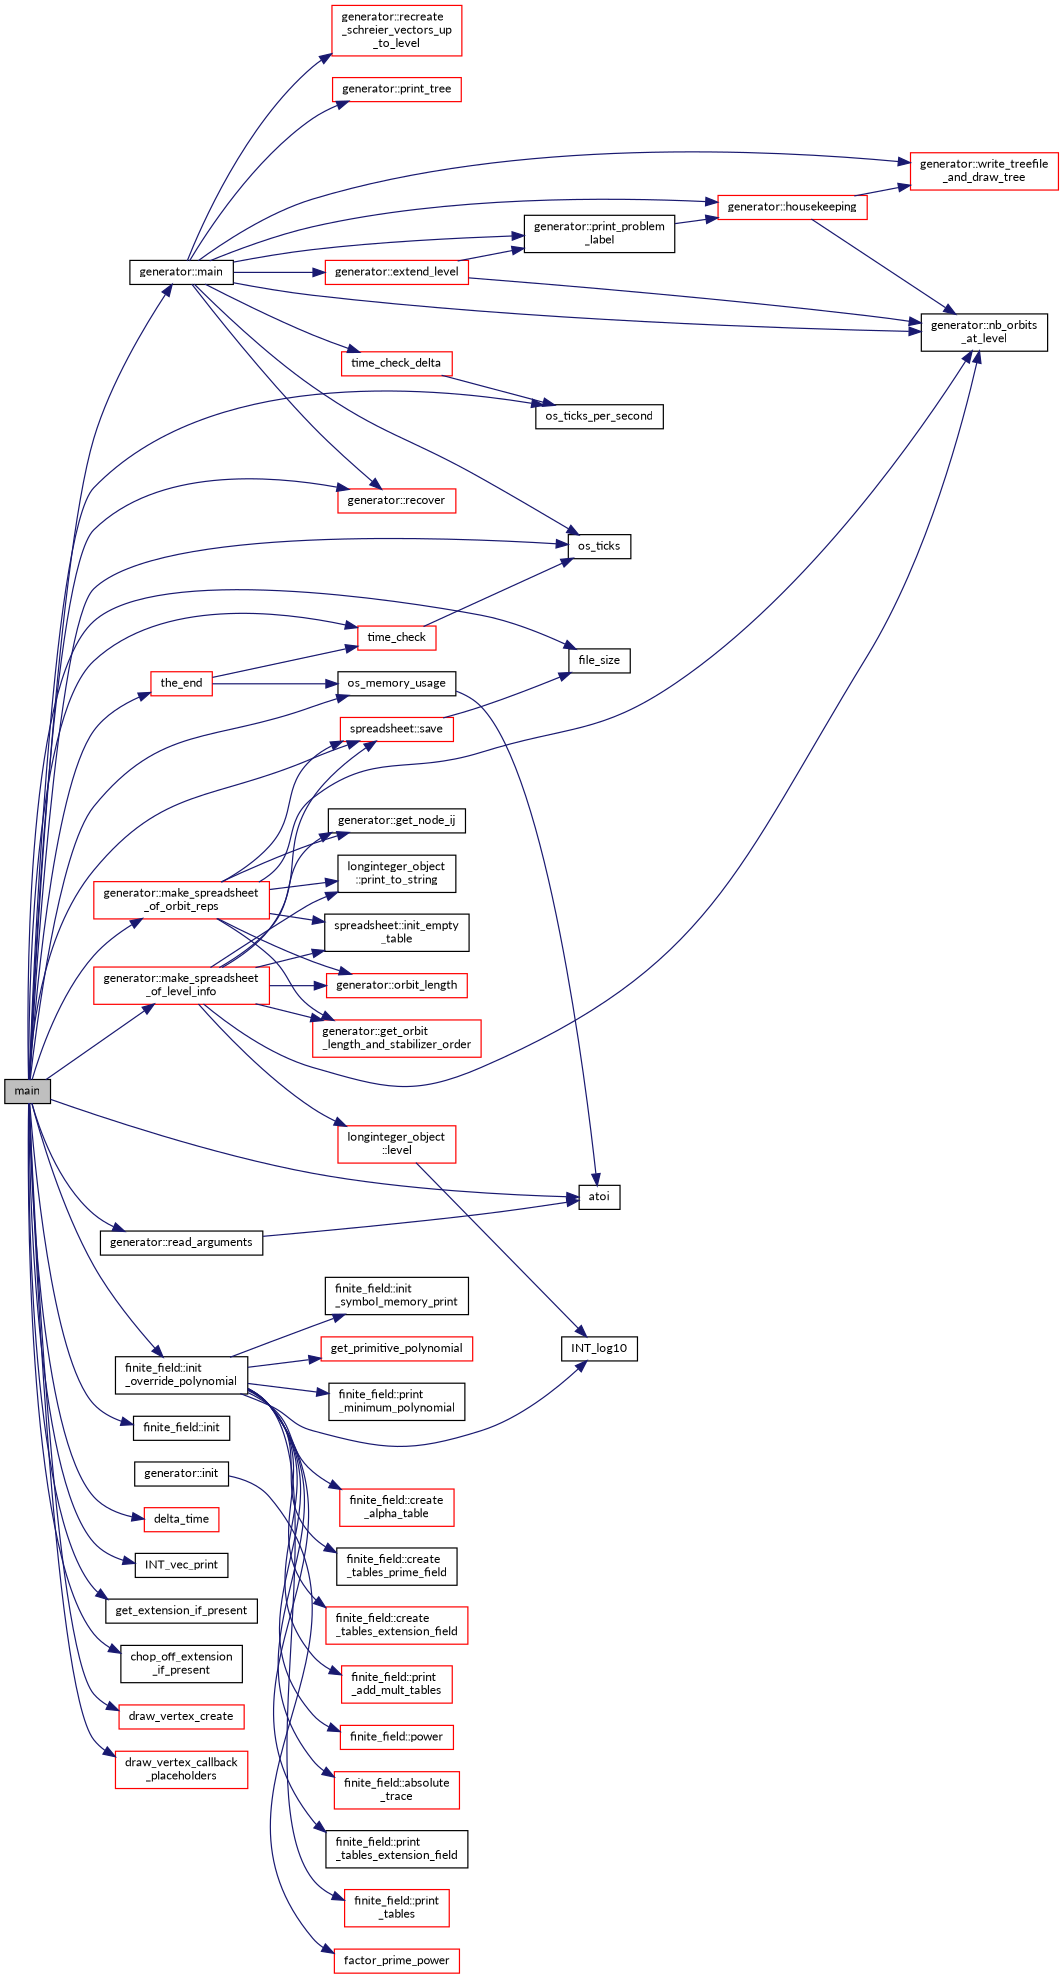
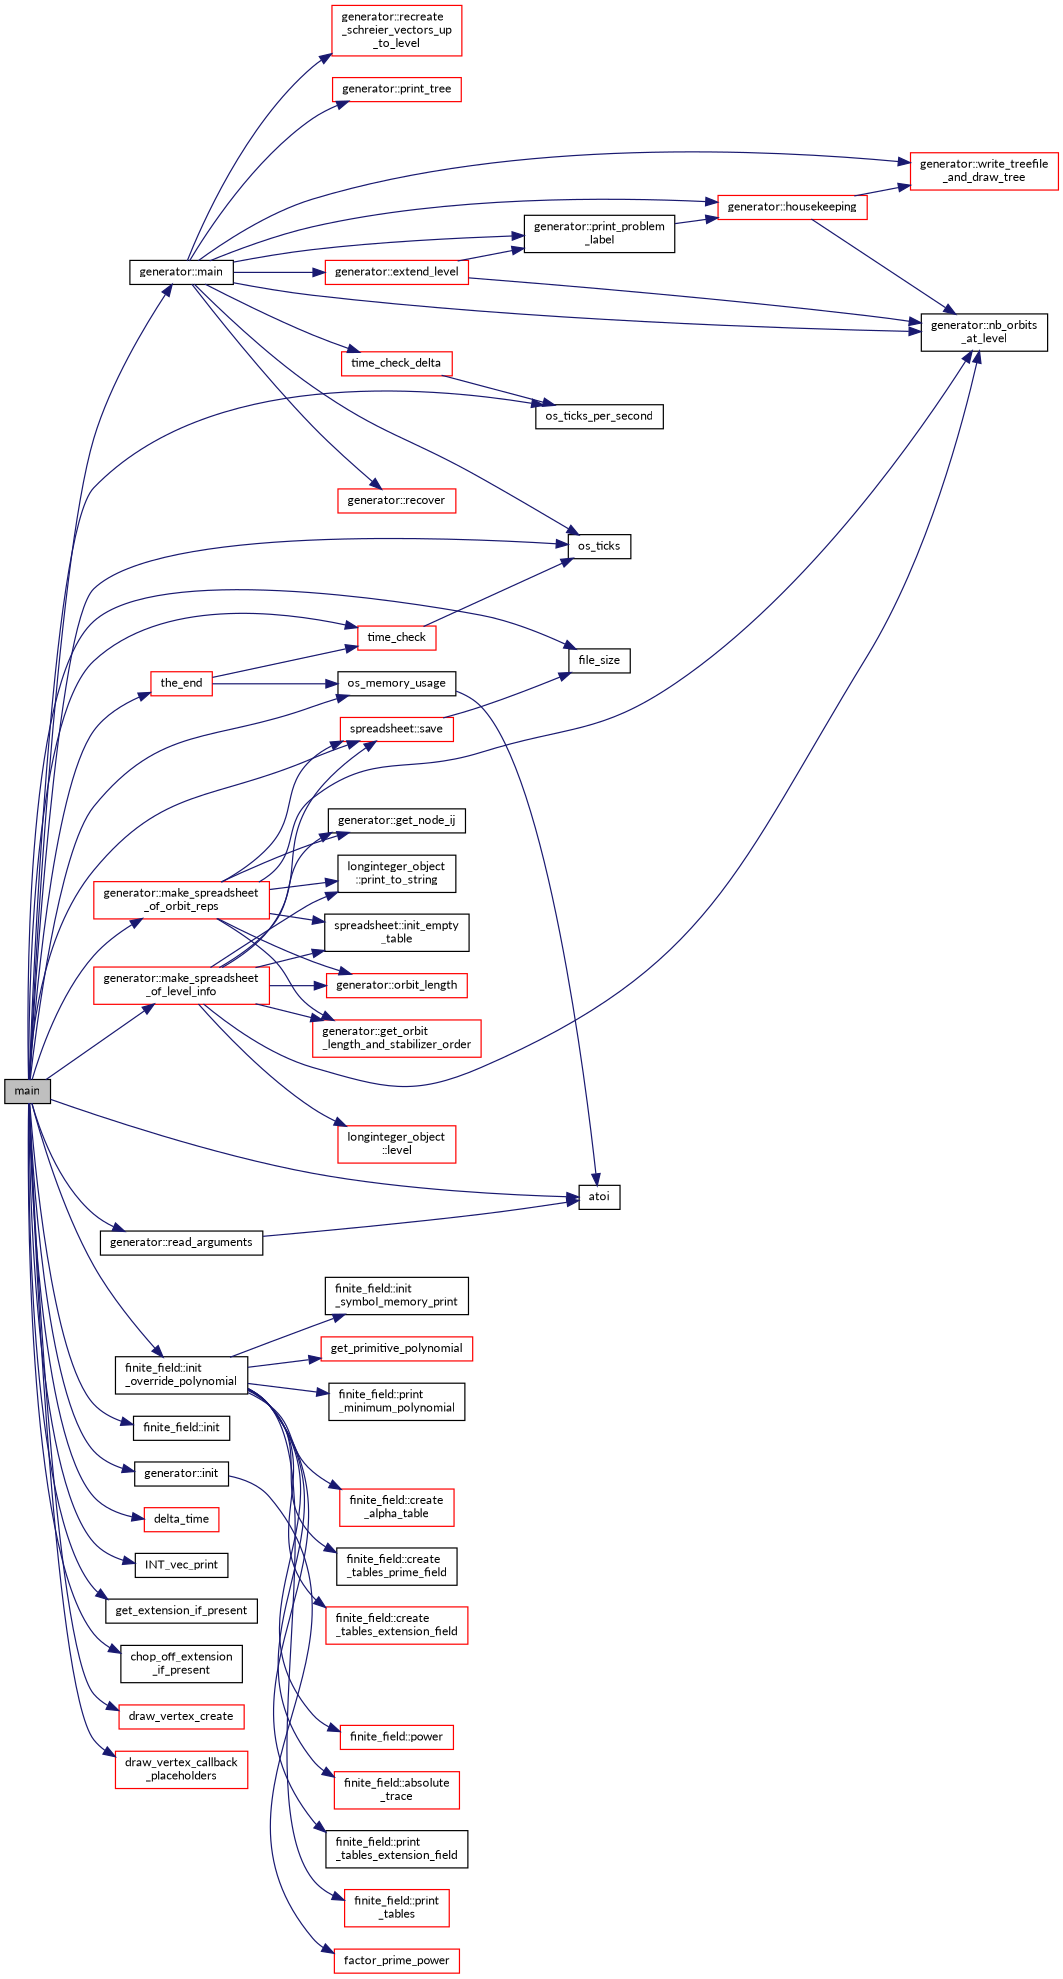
edge "main" -> "generator::recover": now "main" -> "generator::init"
node "INT_log10": removed
node "finite_field::print _add_mult_tables": removed
